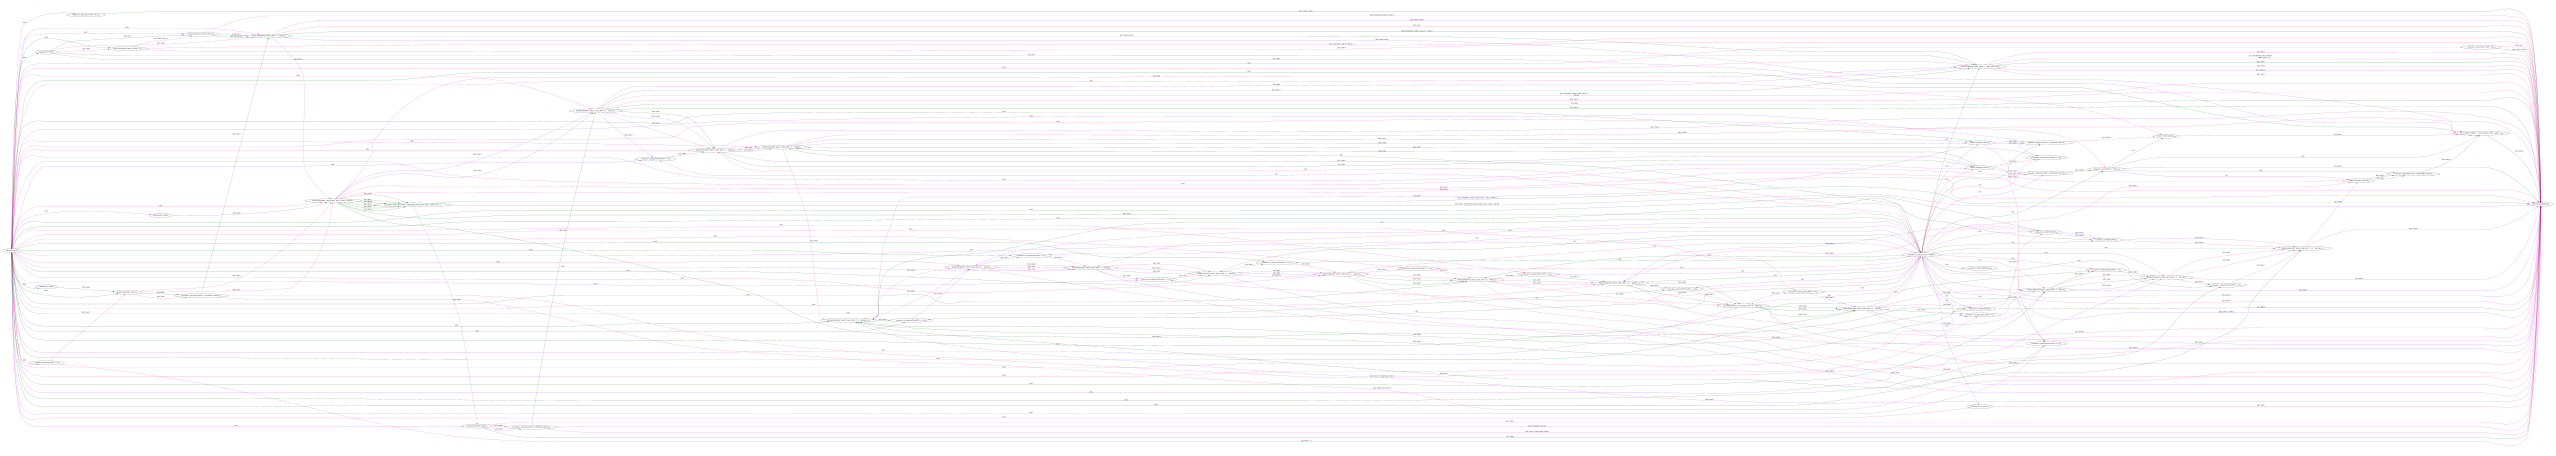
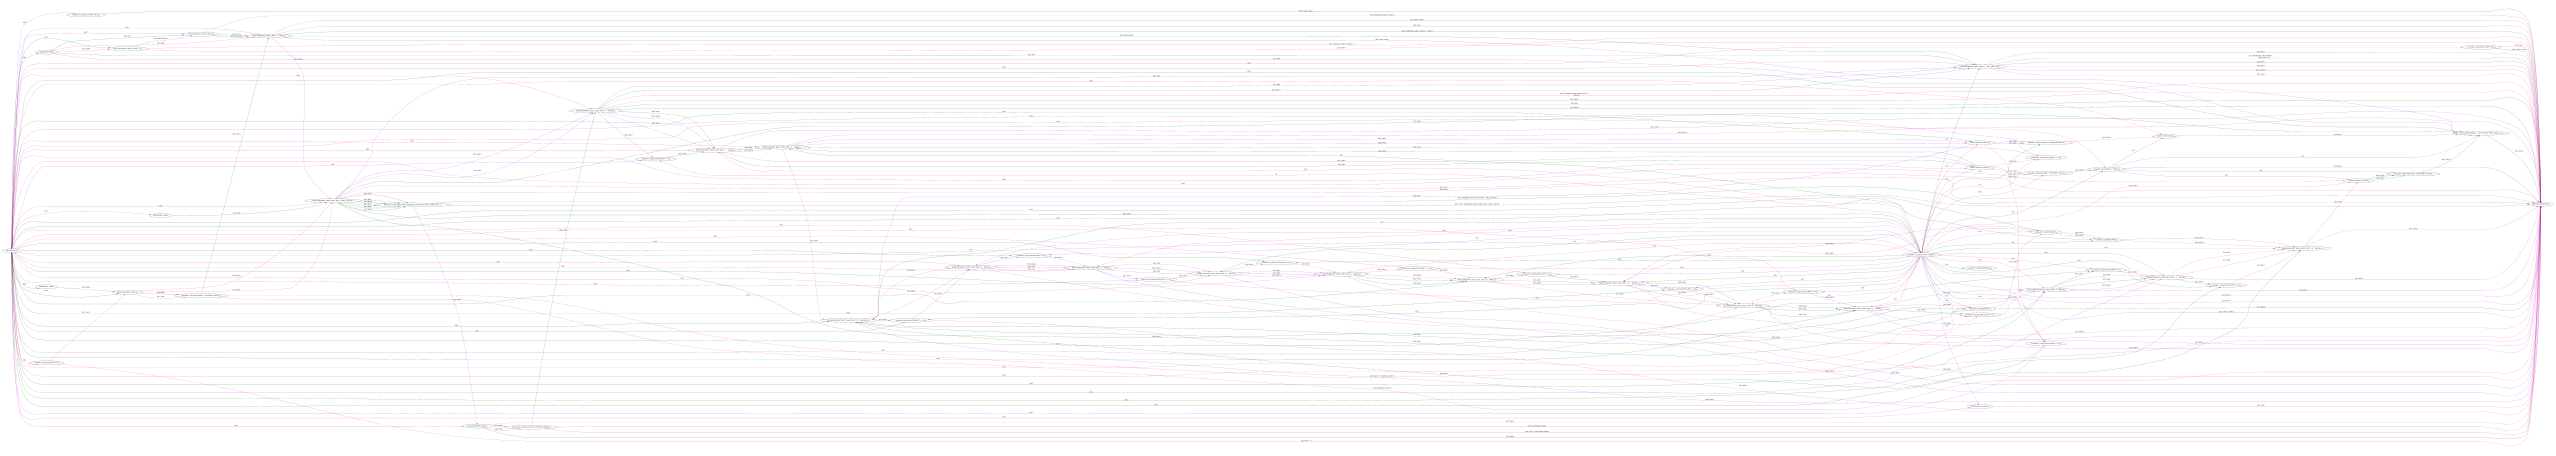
edge "(FUN6,FUN6(VAR6, VAR18, VAR2, VAR11, VAR12, VAR19))" -> "(FUN10,FUN10(VAR42,      FUN11(VAR14), VAR10, VAR4, ...)": added, label "DDG: VAR6"
edge "(FUN6,FUN6(VAR7, VAR37, VAR2, VAR11, 2,     VAR22))" -> "(<operator>.lessThan,VAR12 < VAR23)": reversed
edge "(METHOD,FUN1)" -> "(FUN6,FUN6(VAR7, VAR34, VAR2, VAR11, 20,     VAR35|V...)": removed, label "DDG:"
edge "(FUN6,FUN6(VAR7, VAR33, VAR2, VAR11, 4,     VAR22))" -> "(METHOD_RETURN,ANY)": now "(<operator>.assignmentPlus,VAR11 += 24)" -> "(METHOD_RETURN,ANY)"
